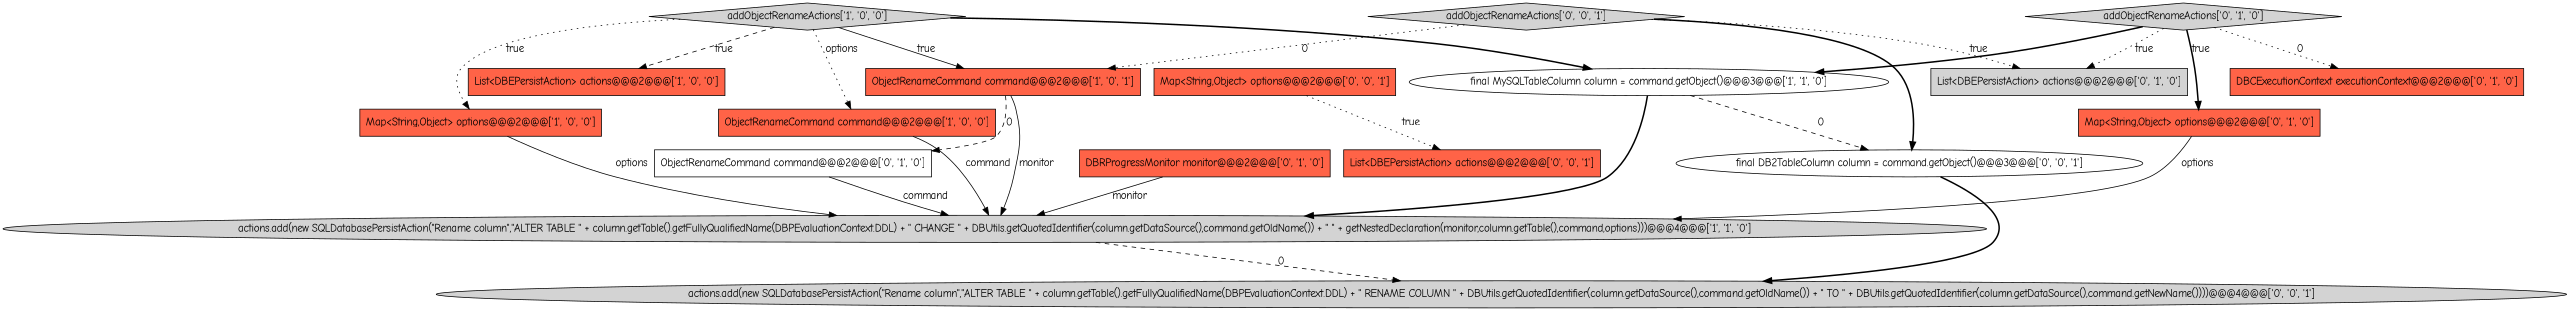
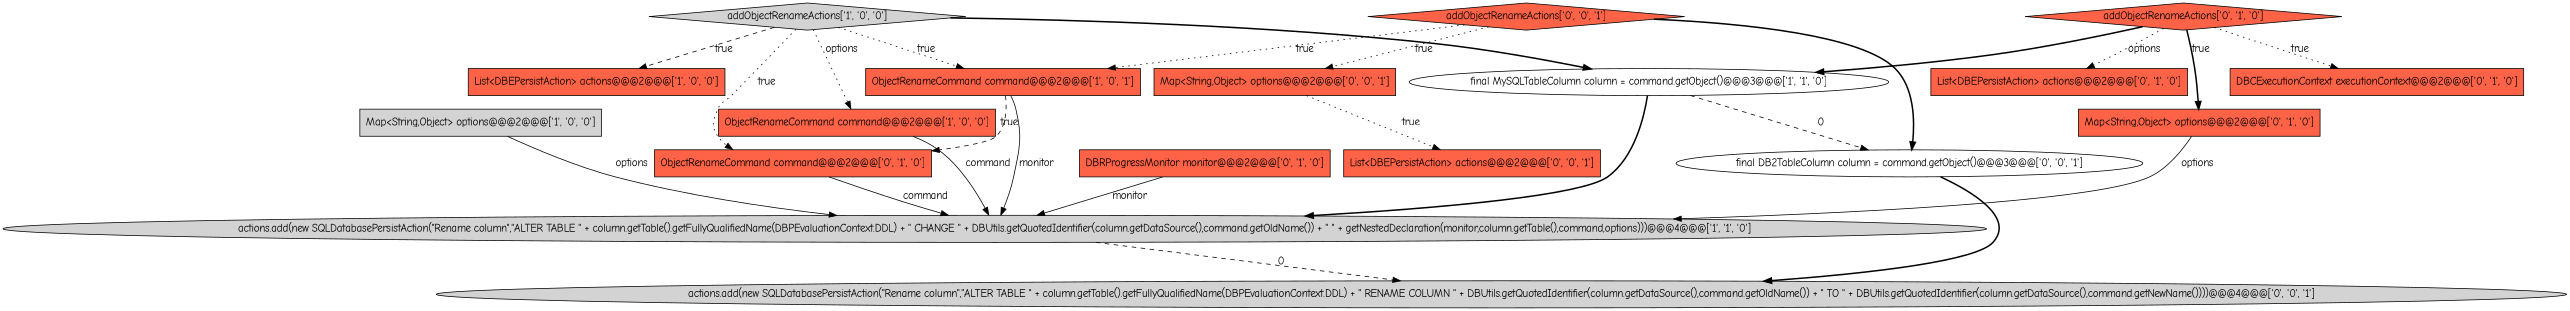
node "addObjectRenameActions['0', '0', '1']": fillcolor lightgray -> tomato
node "addObjectRenameActions['0', '1', '0']": fillcolor lightgray -> tomato
edge "addObjectRenameActions['0', '0', '1']" -> "List<DBEPersistAction> actions@@@2@@@['0', '1', '0']": now "addObjectRenameActions['0', '0', '1']" -> "Map<String,Object> options@@@2@@@['0', '0', '1']"
edge "addObjectRenameActions['1', '0', '0']" -> "Map<String,Object> options@@@2@@@['1', '0', '0']": now "addObjectRenameActions['1', '0', '0']" -> "ObjectRenameCommand command@@@2@@@['0', '1', '0']"
edge "addObjectRenameActions['1', '0', '0']" -> "ObjectRenameCommand command@@@2@@@['1', '0', '1']": style solid -> dotted
edge "addObjectRenameActions['0', '0', '1']" -> "ObjectRenameCommand command@@@2@@@['1', '0', '1']": label "0" -> "true"
edge "addObjectRenameActions['0', '1', '0']" -> "List<DBEPersistAction> actions@@@2@@@['0', '1', '0']": label "true" -> "options"
edge "addObjectRenameActions['0', '1', '0']" -> "DBCExecutionContext executionContext@@@2@@@['0', '1', '0']": label "0" -> "true"
node "List<DBEPersistAction> actions@@@2@@@['0', '1', '0']": fillcolor lightgray -> tomato
node "Map<String,Object> options@@@2@@@['1', '0', '0']": fillcolor tomato -> lightgray
edge "ObjectRenameCommand command@@@2@@@['1', '0', '1']" -> "ObjectRenameCommand command@@@2@@@['0', '1', '0']": label "0" -> "true"
node "ObjectRenameCommand command@@@2@@@['0', '1', '0']": fillcolor white -> tomato
